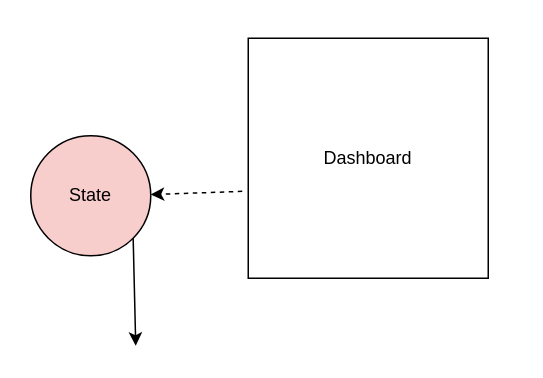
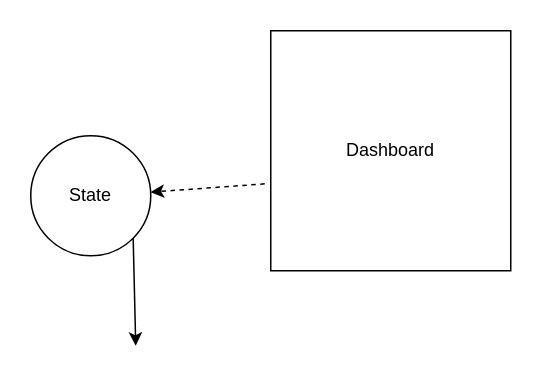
node "Dashboard": moved (368, 158) -> (391, 151)
node "State": fillcolor #f8cecc -> #ffffff
